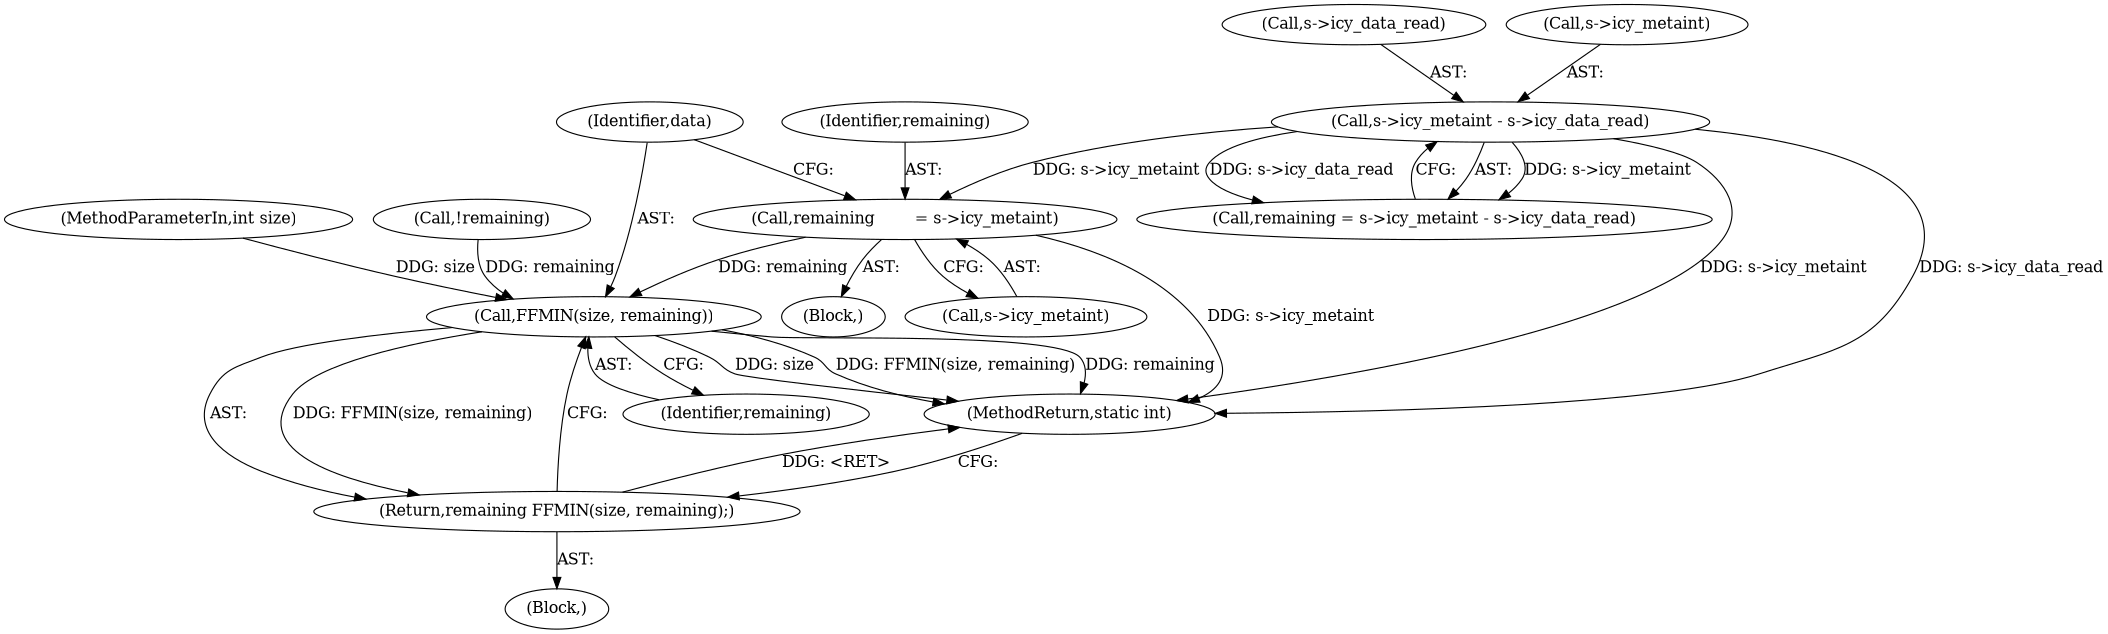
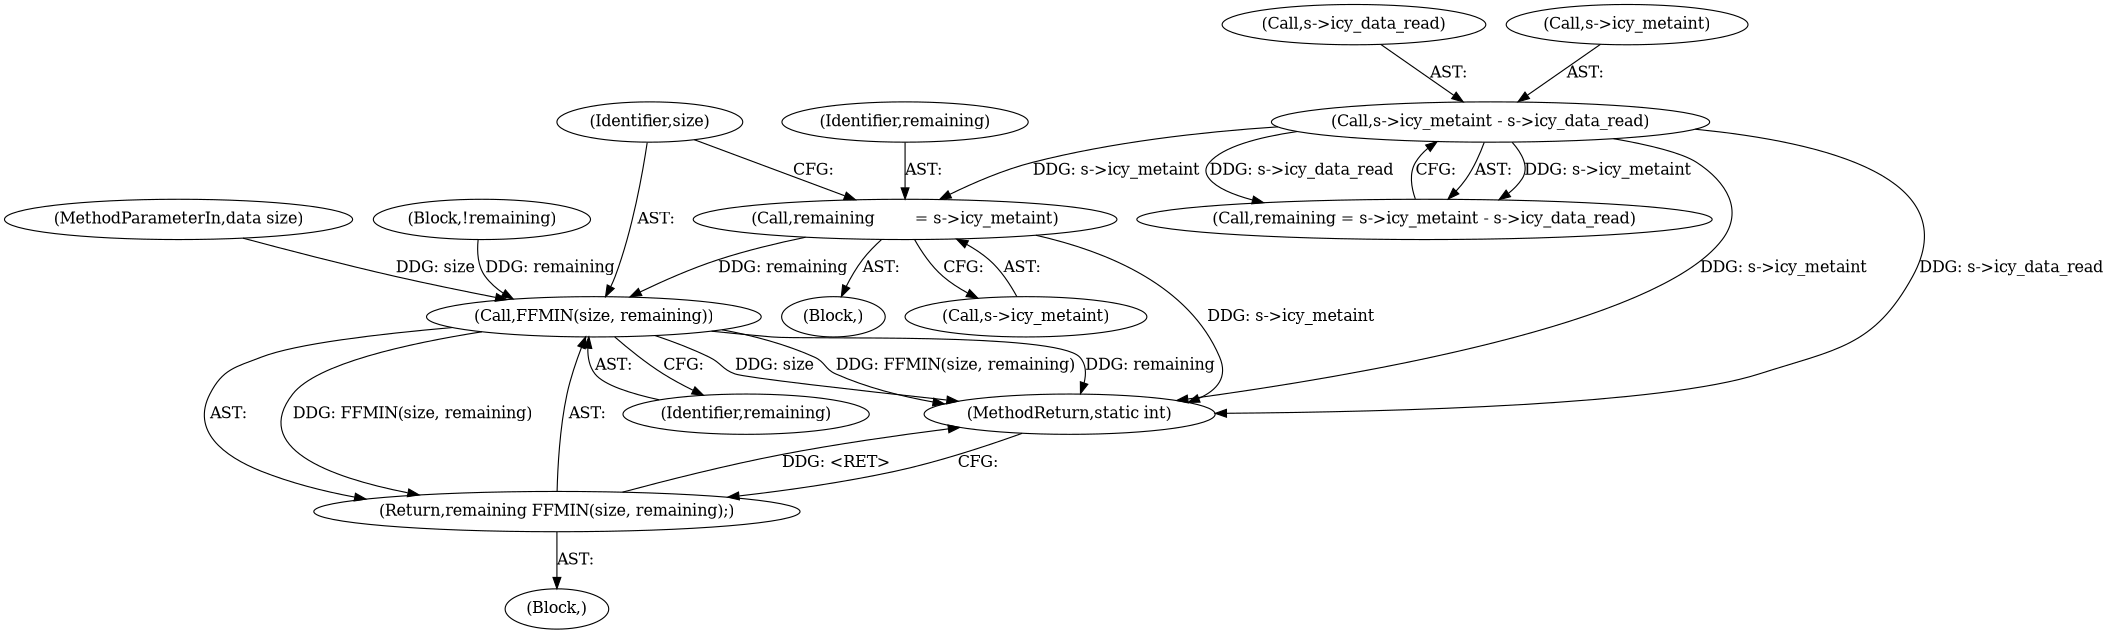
node "(Identifier,data)": label "(Identifier,data)" -> "(Identifier,size)"
node "(MethodParameterIn,int size)": label "(MethodParameterIn,int size)" -> "(MethodParameterIn,data size)"
node "(Call,!remaining)": label "(Call,!remaining)" -> "(Block,!remaining)"
edge "(Return,remaining FFMIN(size, remaining);)" -> "(Call,FFMIN(size, remaining))": label "CFG: " -> "AST: "
